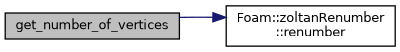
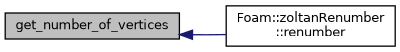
edge "get_number_of_vertices" -> "Foam::zoltanRenumber ::renumber": reversed
